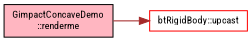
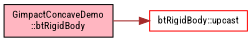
node "GimpactConcaveDemo ::renderme": label "GimpactConcaveDemo ::renderme" -> "GimpactConcaveDemo ::btRigidBody"
